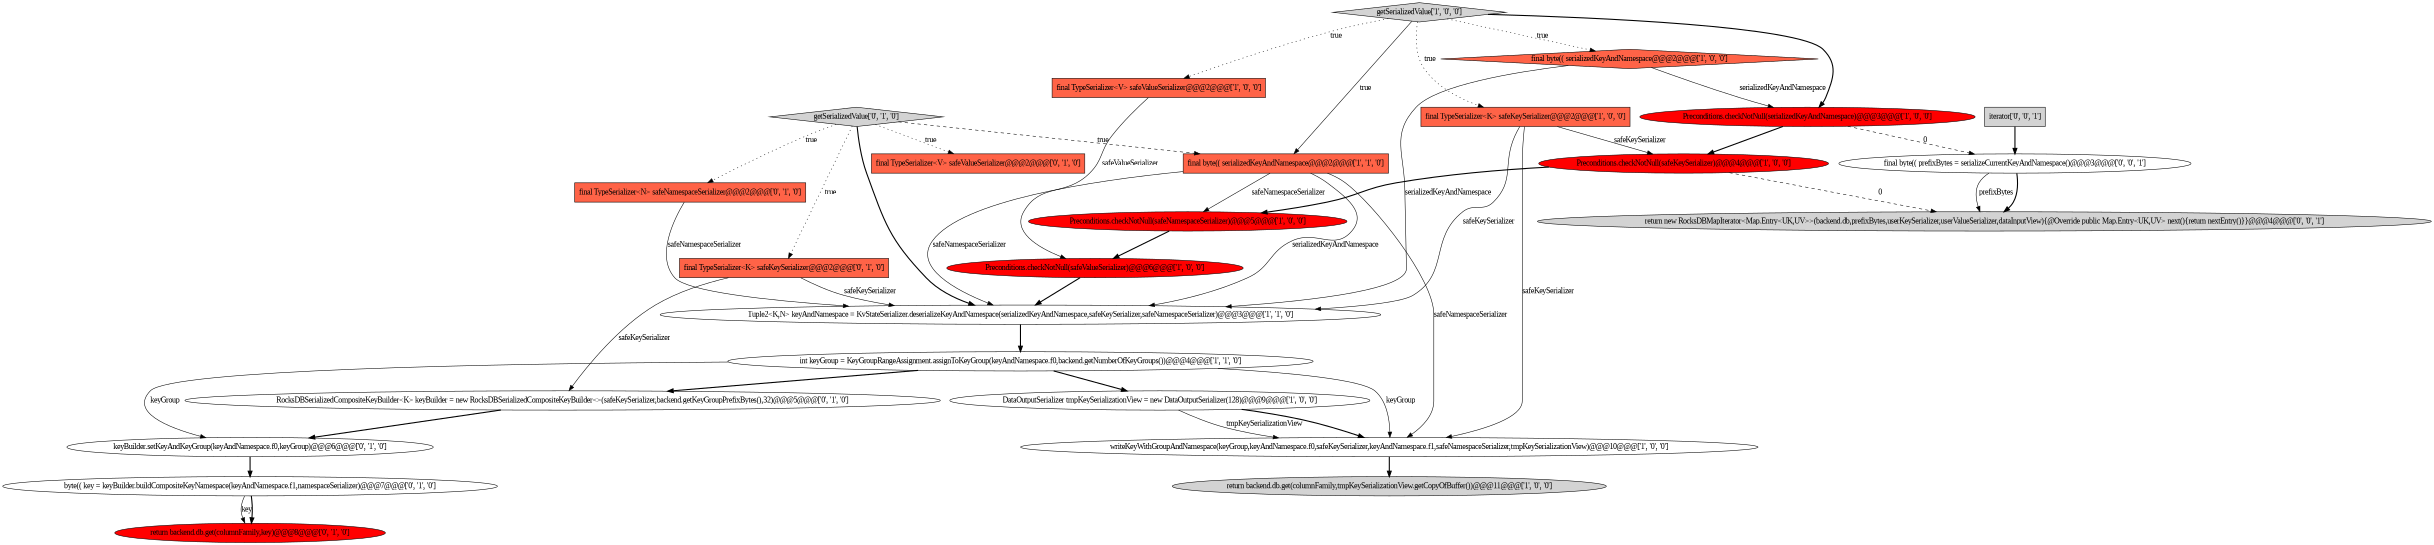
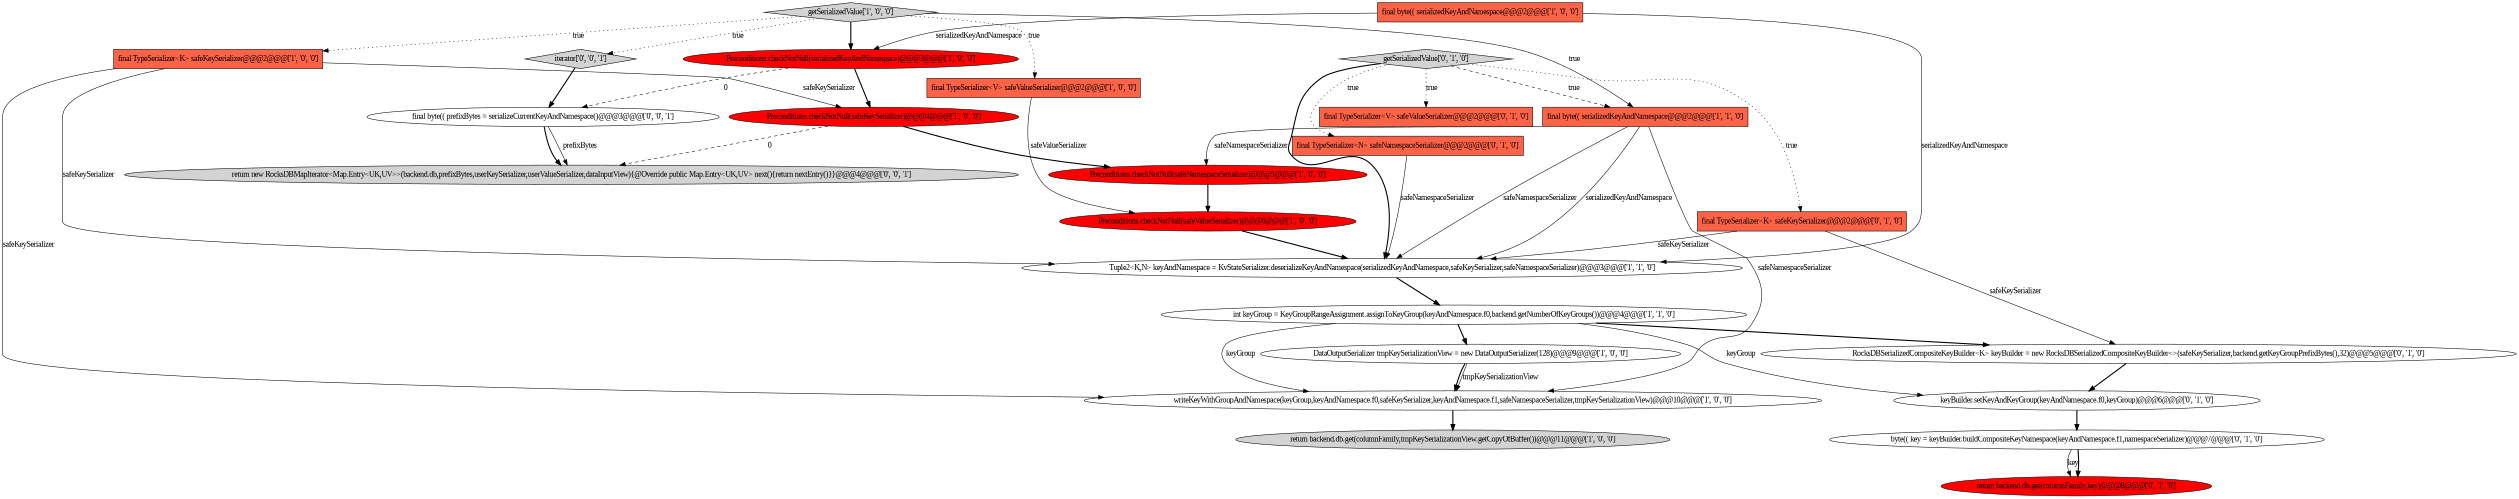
edge "getSerializedValue['1', '0', '0']" -> "final byte(( serializedKeyAndNamespace@@@2@@@['1', '0', '0']": now "getSerializedValue['1', '0', '0']" -> "iterator['0', '0', '1']"
node "final byte(( serializedKeyAndNamespace@@@2@@@['1', '0', '0']": shape diamond -> box
node "iterator['0', '0', '1']": shape box -> diamond
